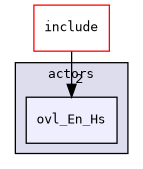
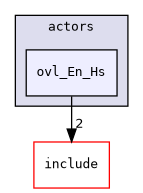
edge "include" -> "ovl_En_Hs": reversed
